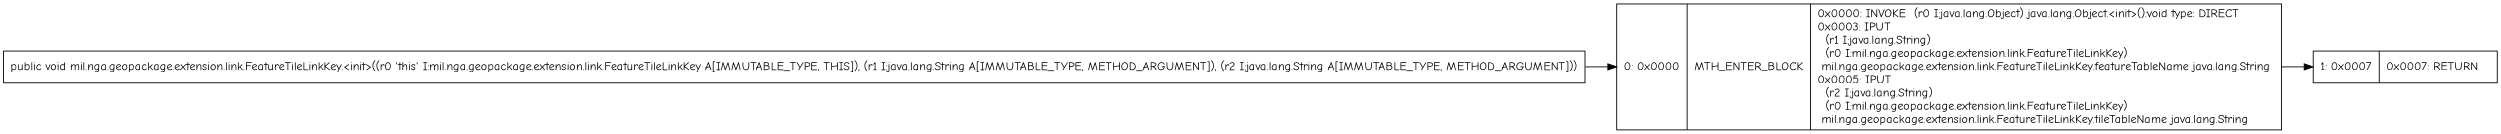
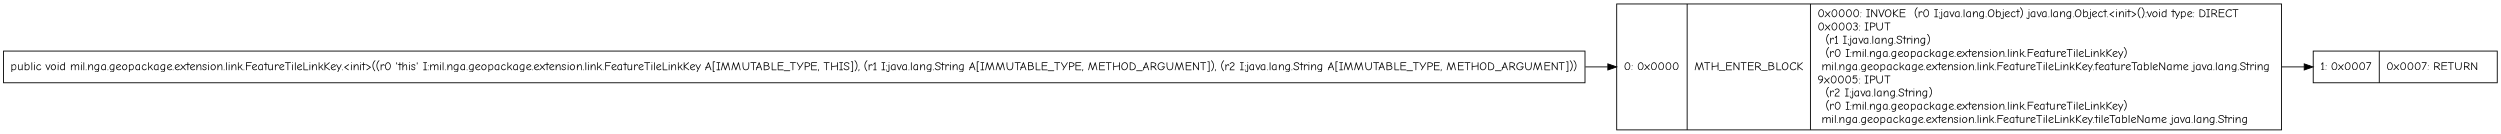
node "0: 0x0000": text "0x0005: IPUT" -> "9x0005: IPUT"
